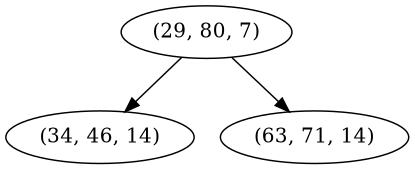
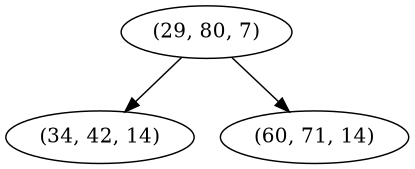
node "(34, 46, 14)": label "(34, 46, 14)" -> "(34, 42, 14)"
node "(63, 71, 14)": label "(63, 71, 14)" -> "(60, 71, 14)"
